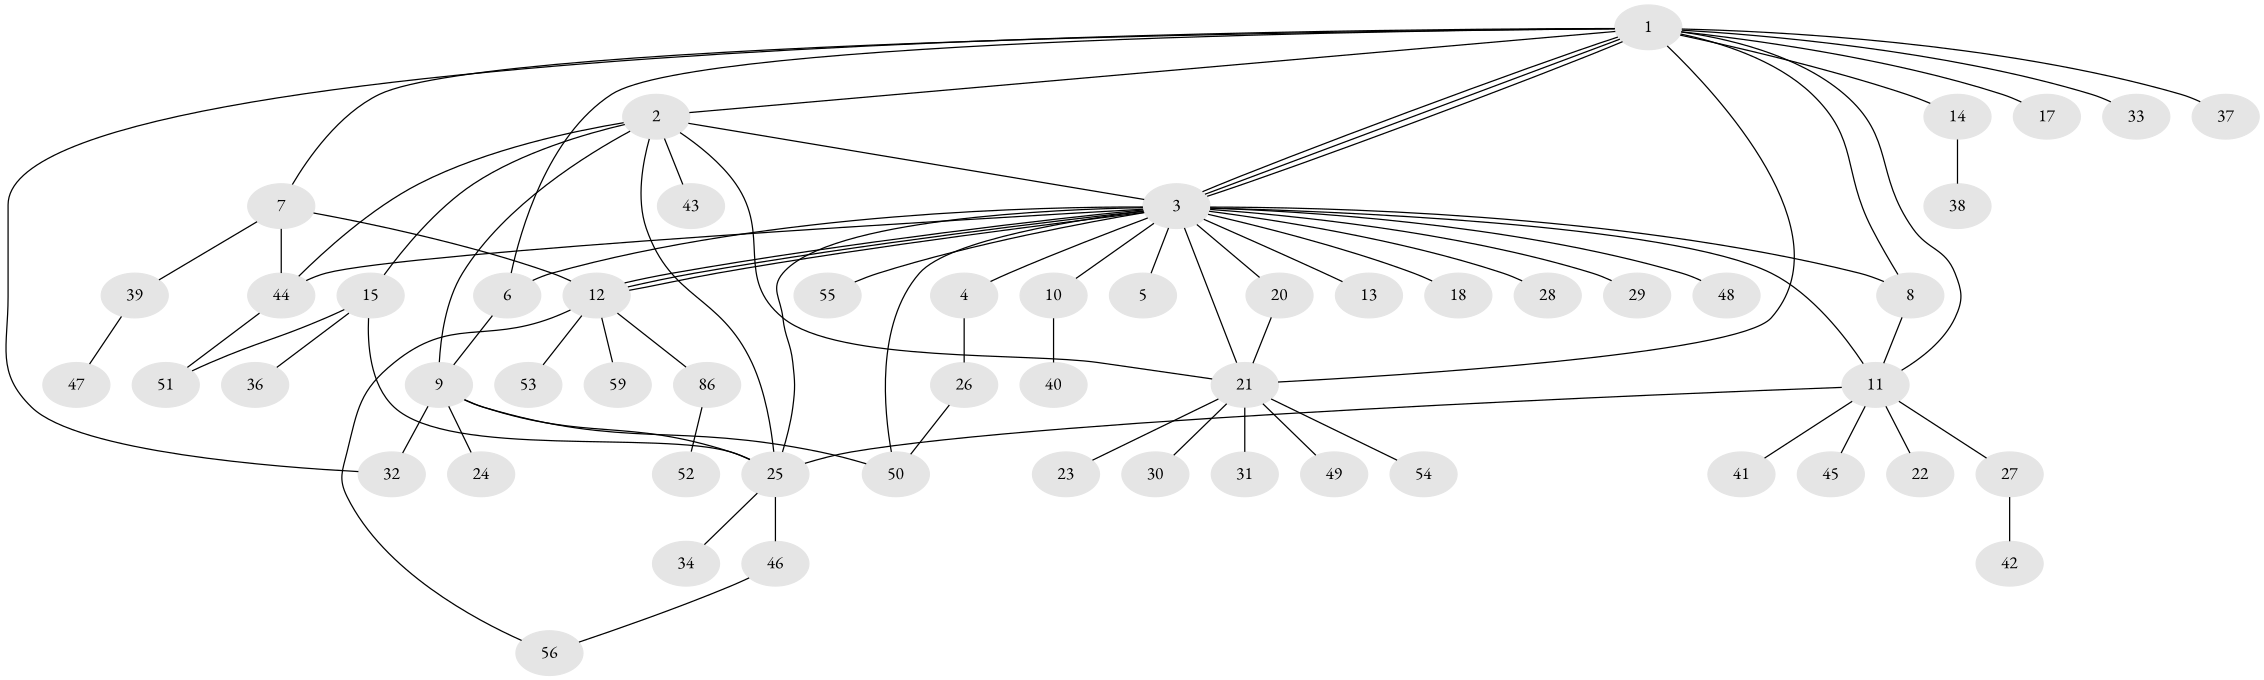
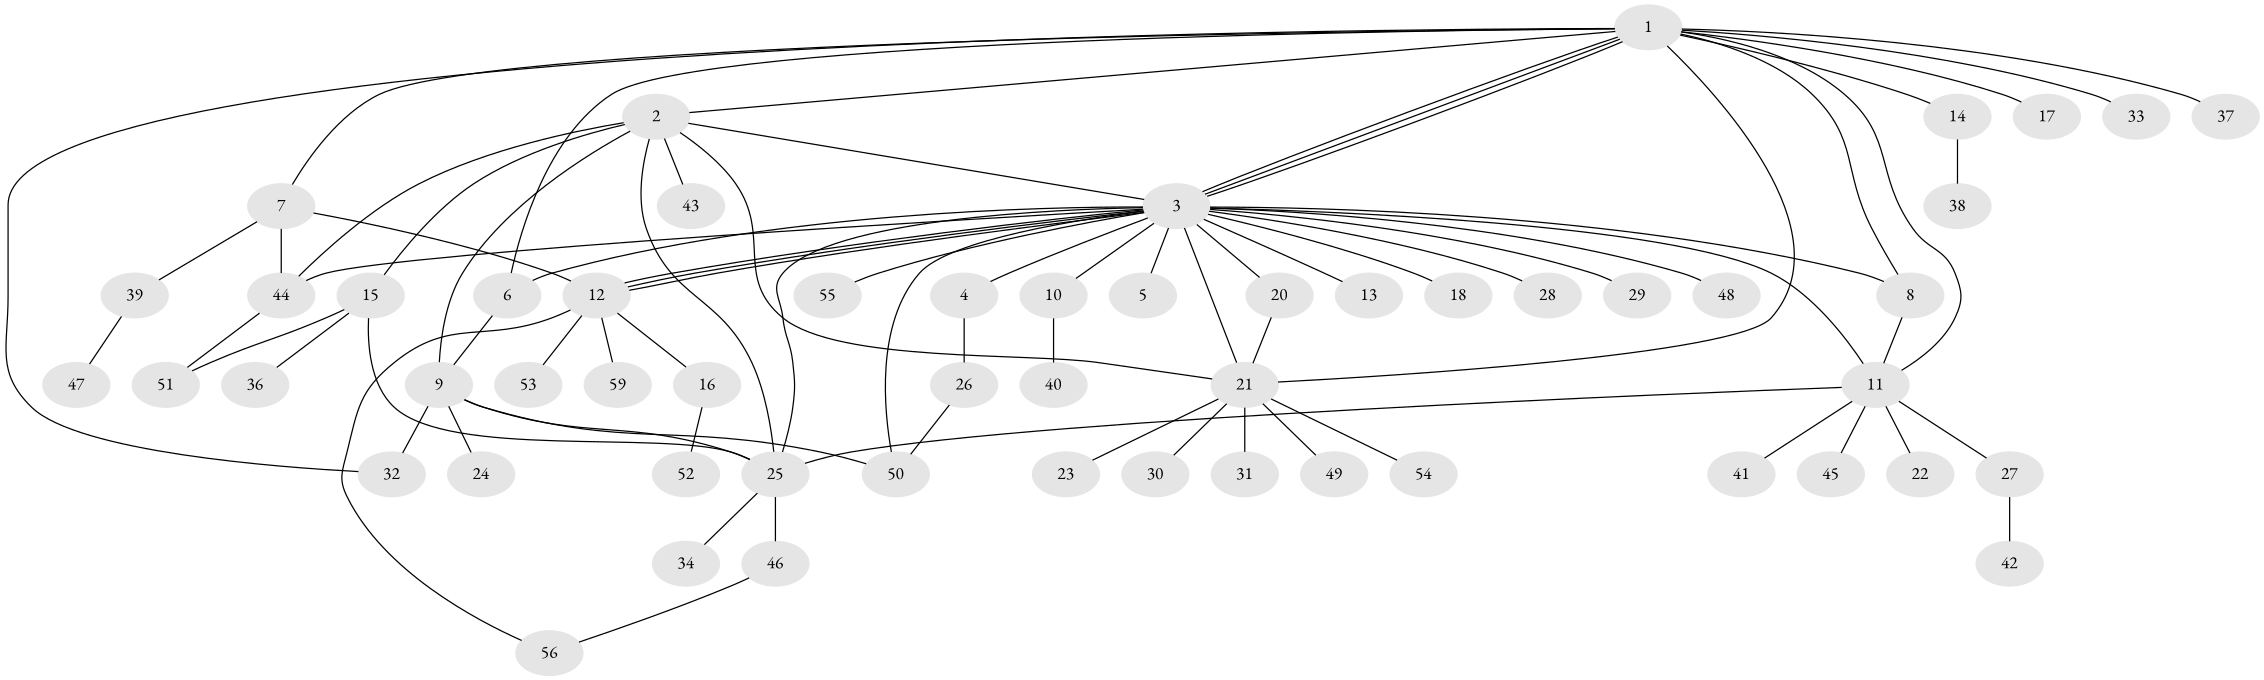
node "86": label "86" -> "16"
